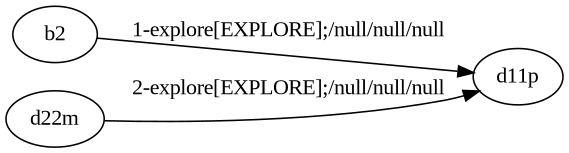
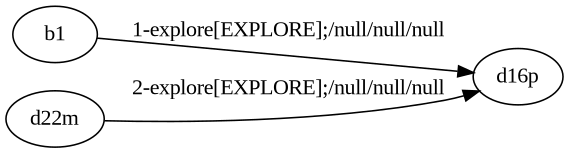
node "b2": label "b2" -> "b1"
node "d11p": label "d11p" -> "d16p"
